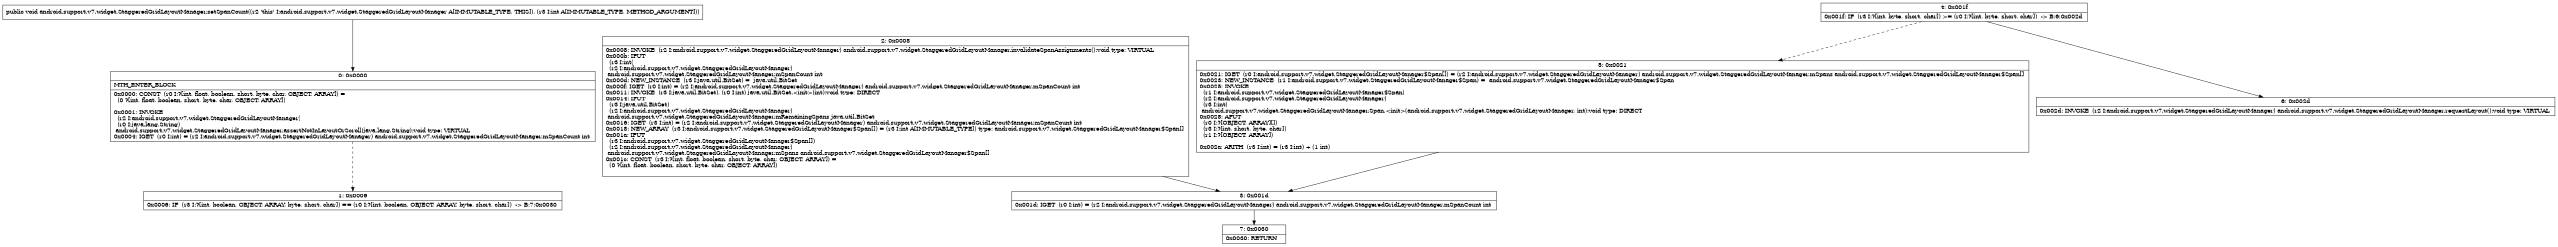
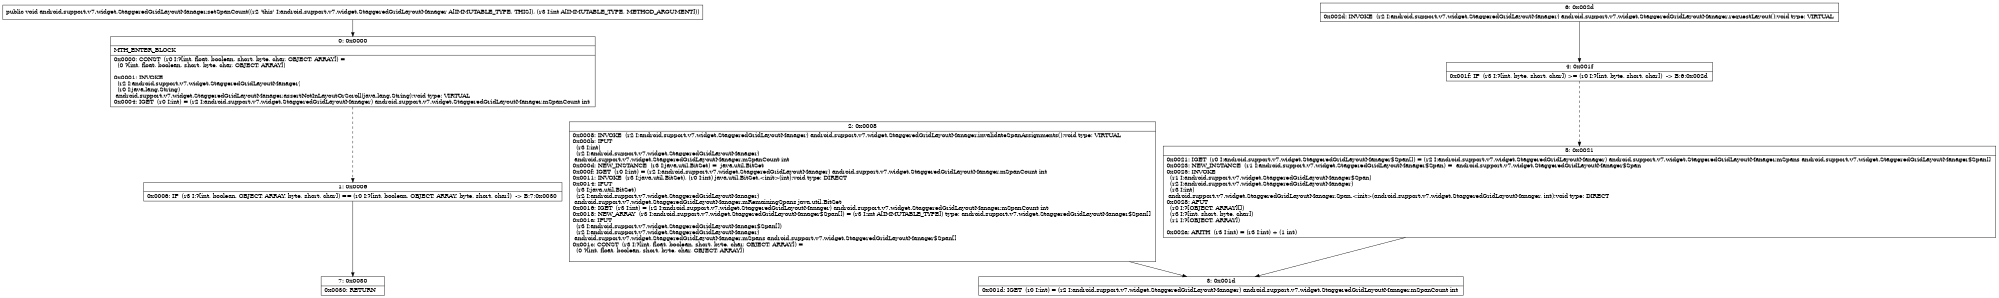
edge "4: 0x001f" -> "6: 0x002d": reversed
edge "3: 0x001d" -> "7: 0x0030": now "1: 0x0006" -> "7: 0x0030"
